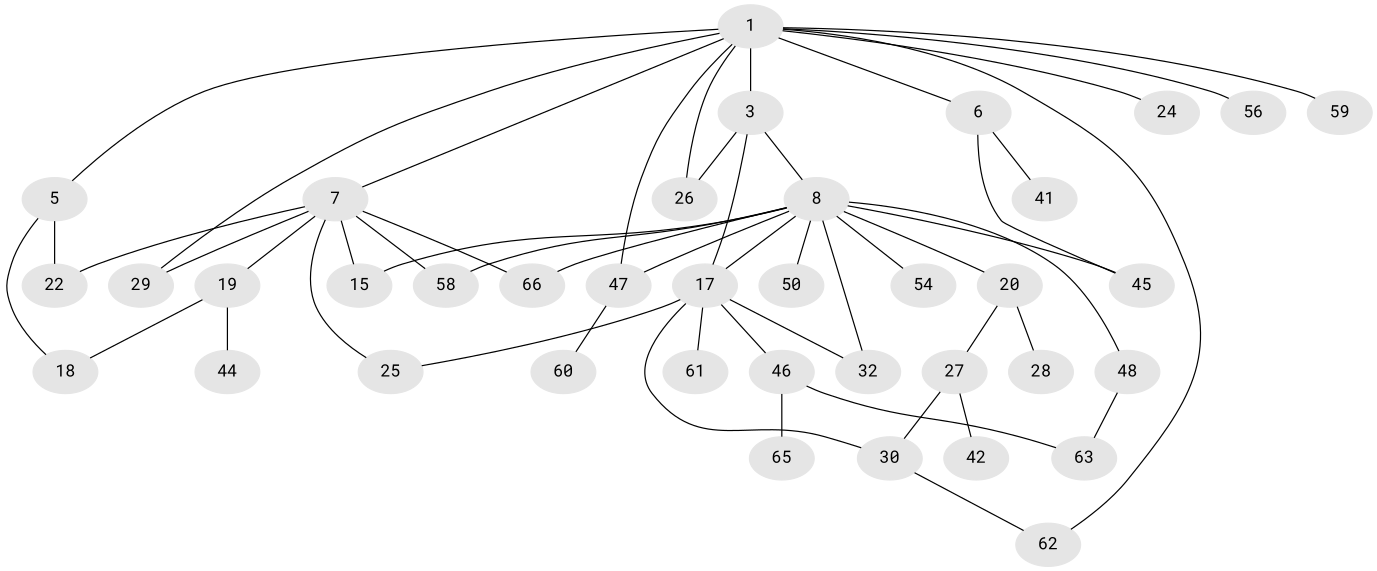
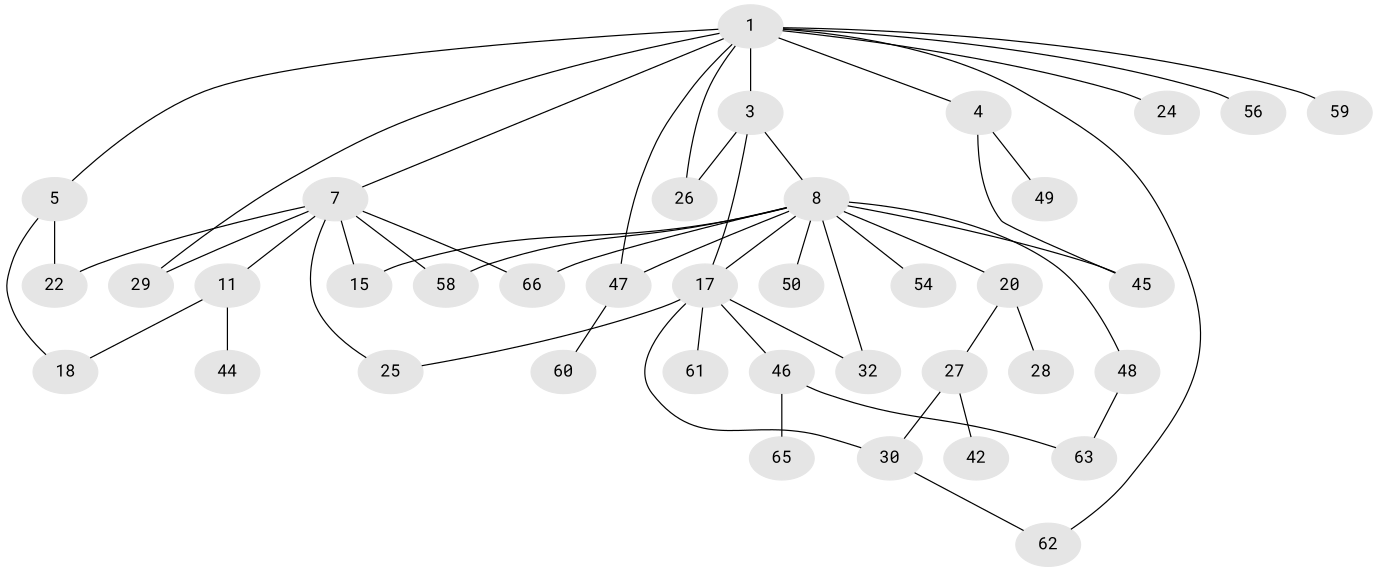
node "6": label "6" -> "4"
node "41": label "41" -> "49"
node "19": label "19" -> "11"
